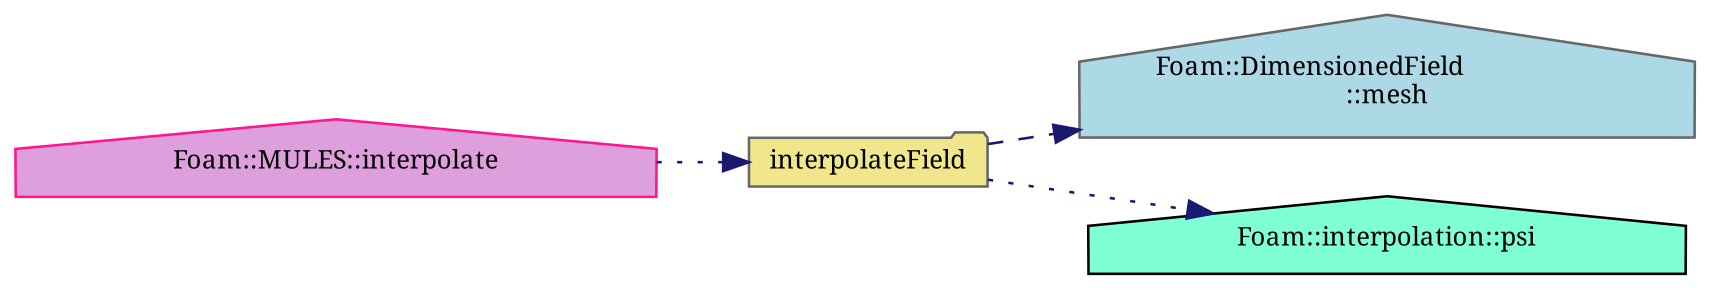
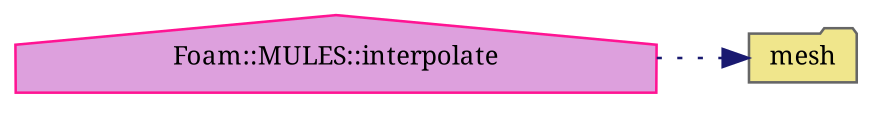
node "Foam::DimensionedField ::mesh": removed
node "interpolateField": label "interpolateField" -> "mesh"
node "Foam::interpolation::psi": removed
